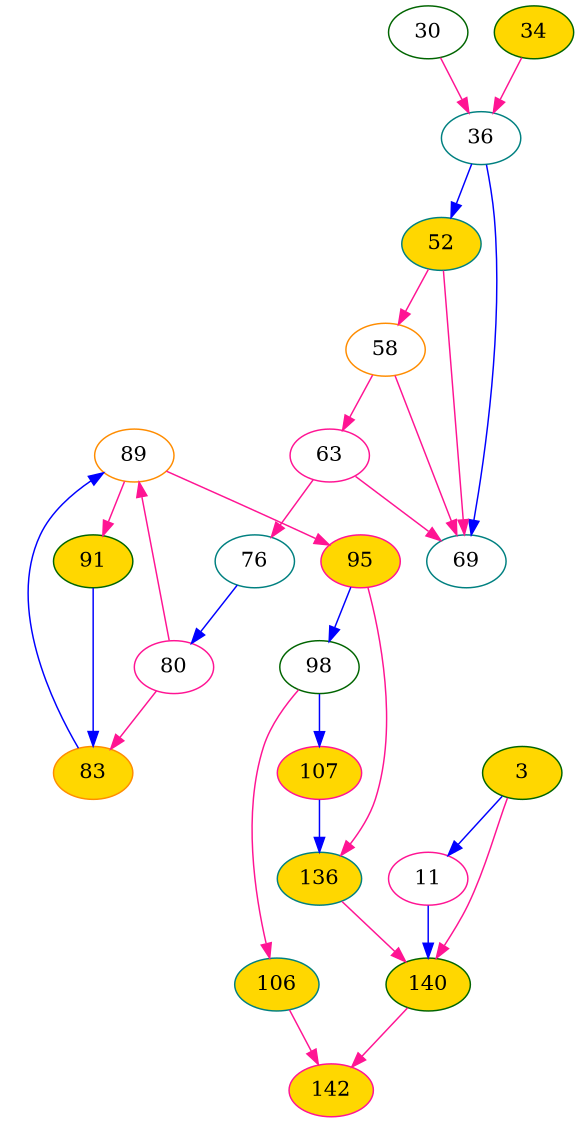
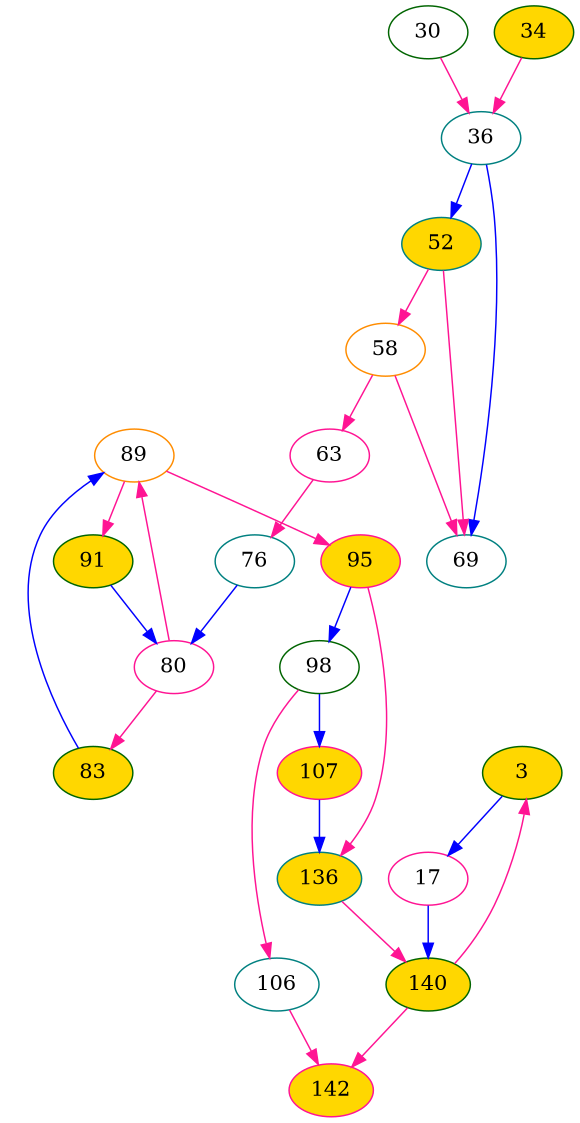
edge "63" -> "69": removed
edge "91" -> "83": now "91" -> "80"
node "83": color darkorange -> darkgreen
edge "3" -> "140": reversed
node "11": label "11" -> "17"
node "106": fillcolor gold -> white
